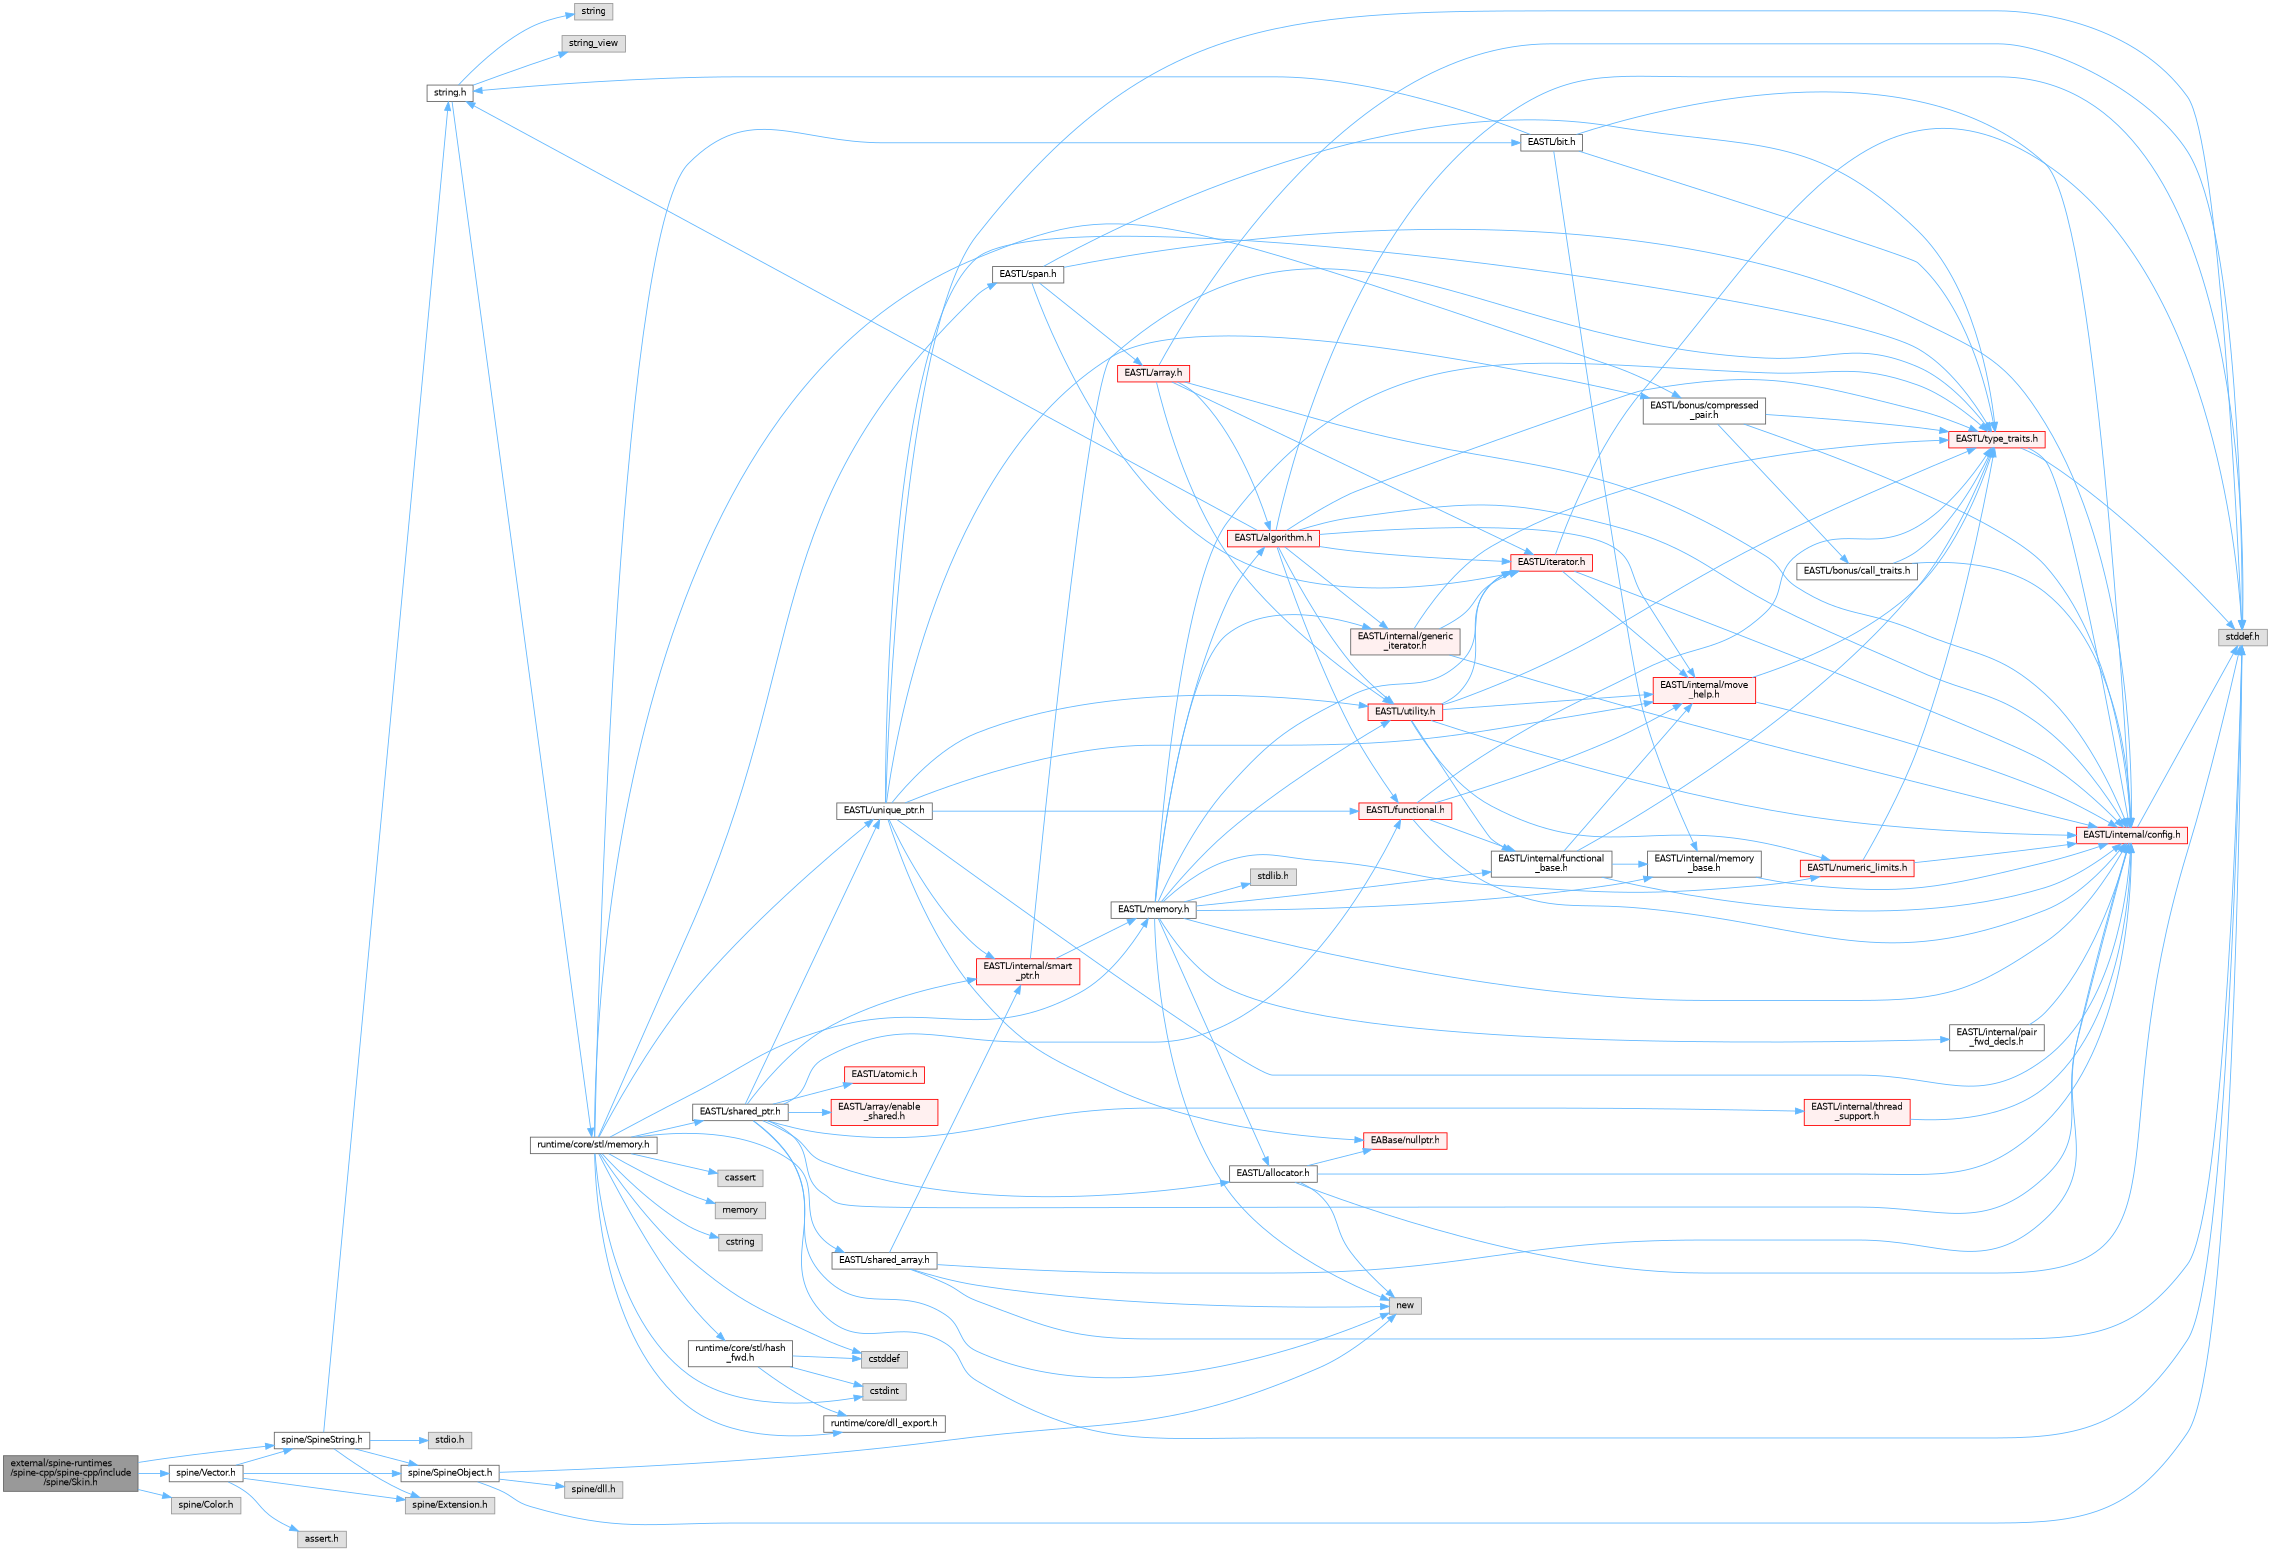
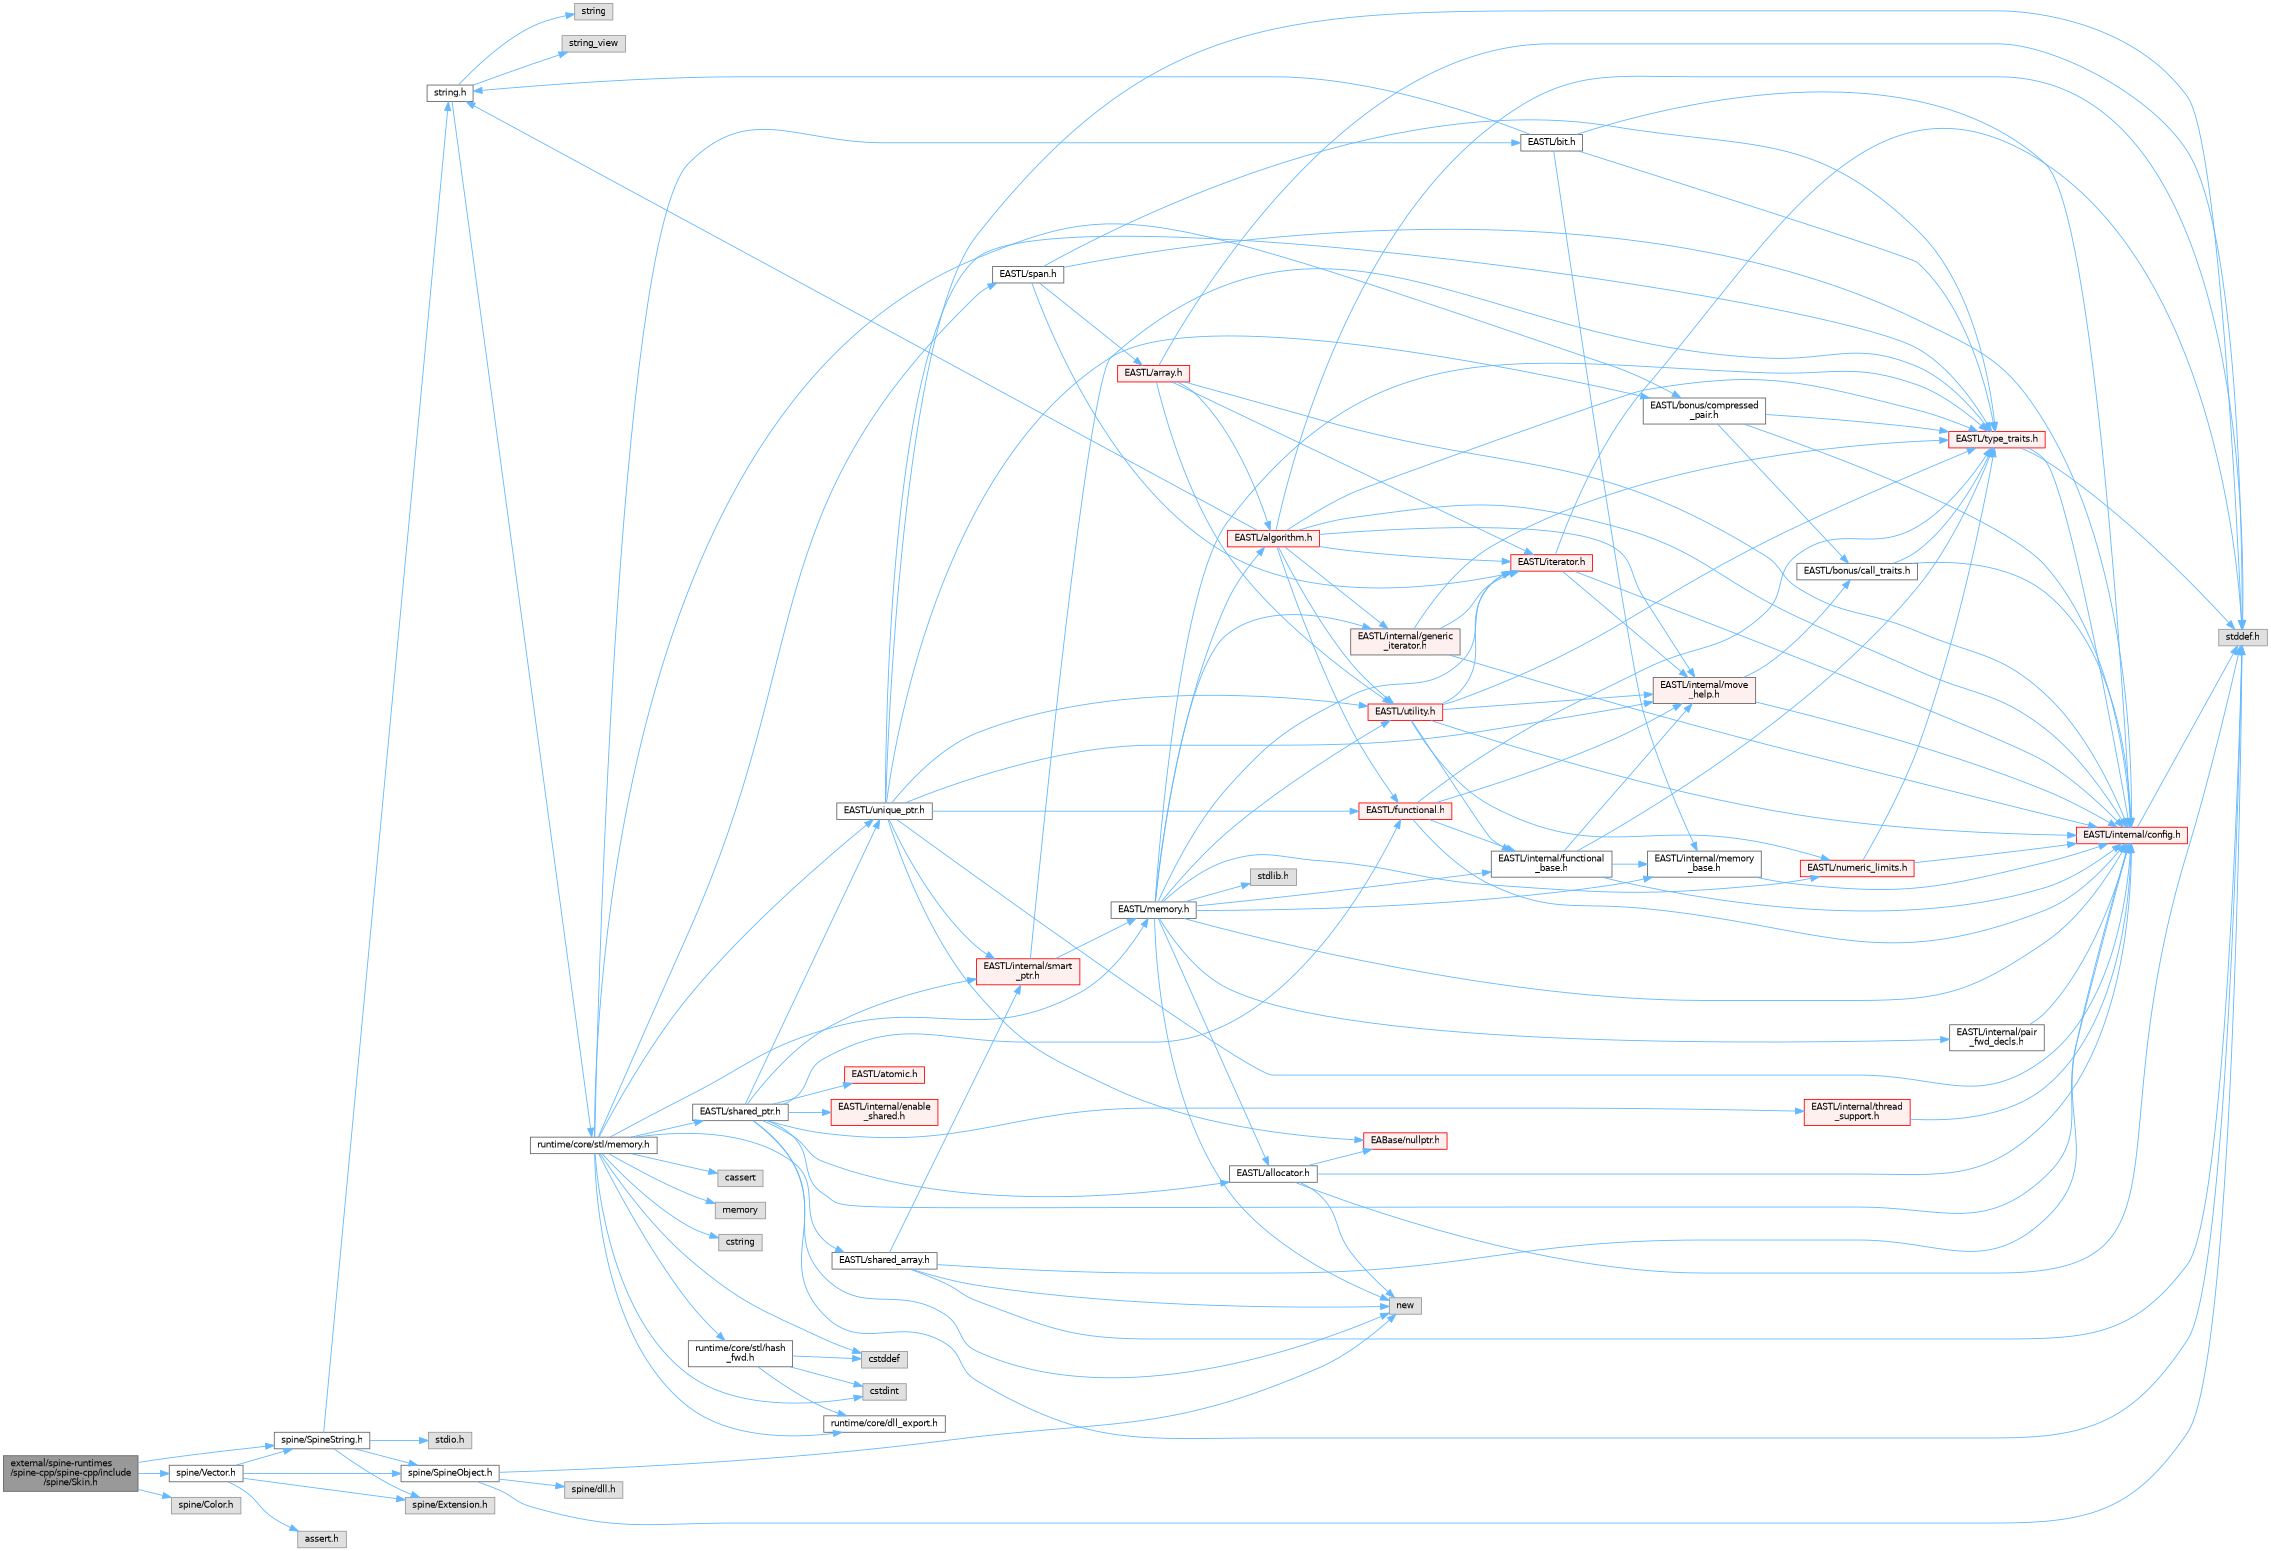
edge "EASTL/internal/move _help.h" -> "EASTL/type_traits.h": now "EASTL/internal/move _help.h" -> "EASTL/bonus/call_traits.h"
node "EASTL/internal/move _help.h": color red -> grey40
node "EASTL/array/enable _shared.h": label "EASTL/array/enable _shared.h" -> "EASTL/internal/enable _shared.h"
